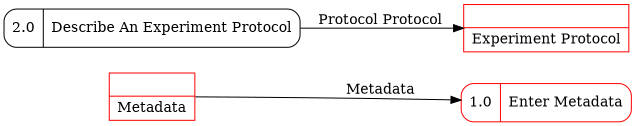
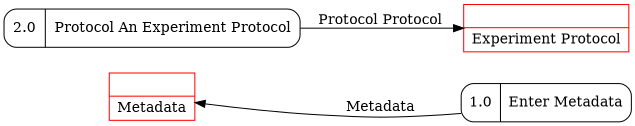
node "2.0": text "Describe An Experiment Protocol" -> "Protocol An Experiment Protocol"
edge "Metadata" -> "1.0": reversed
node "1.0": color red -> black
